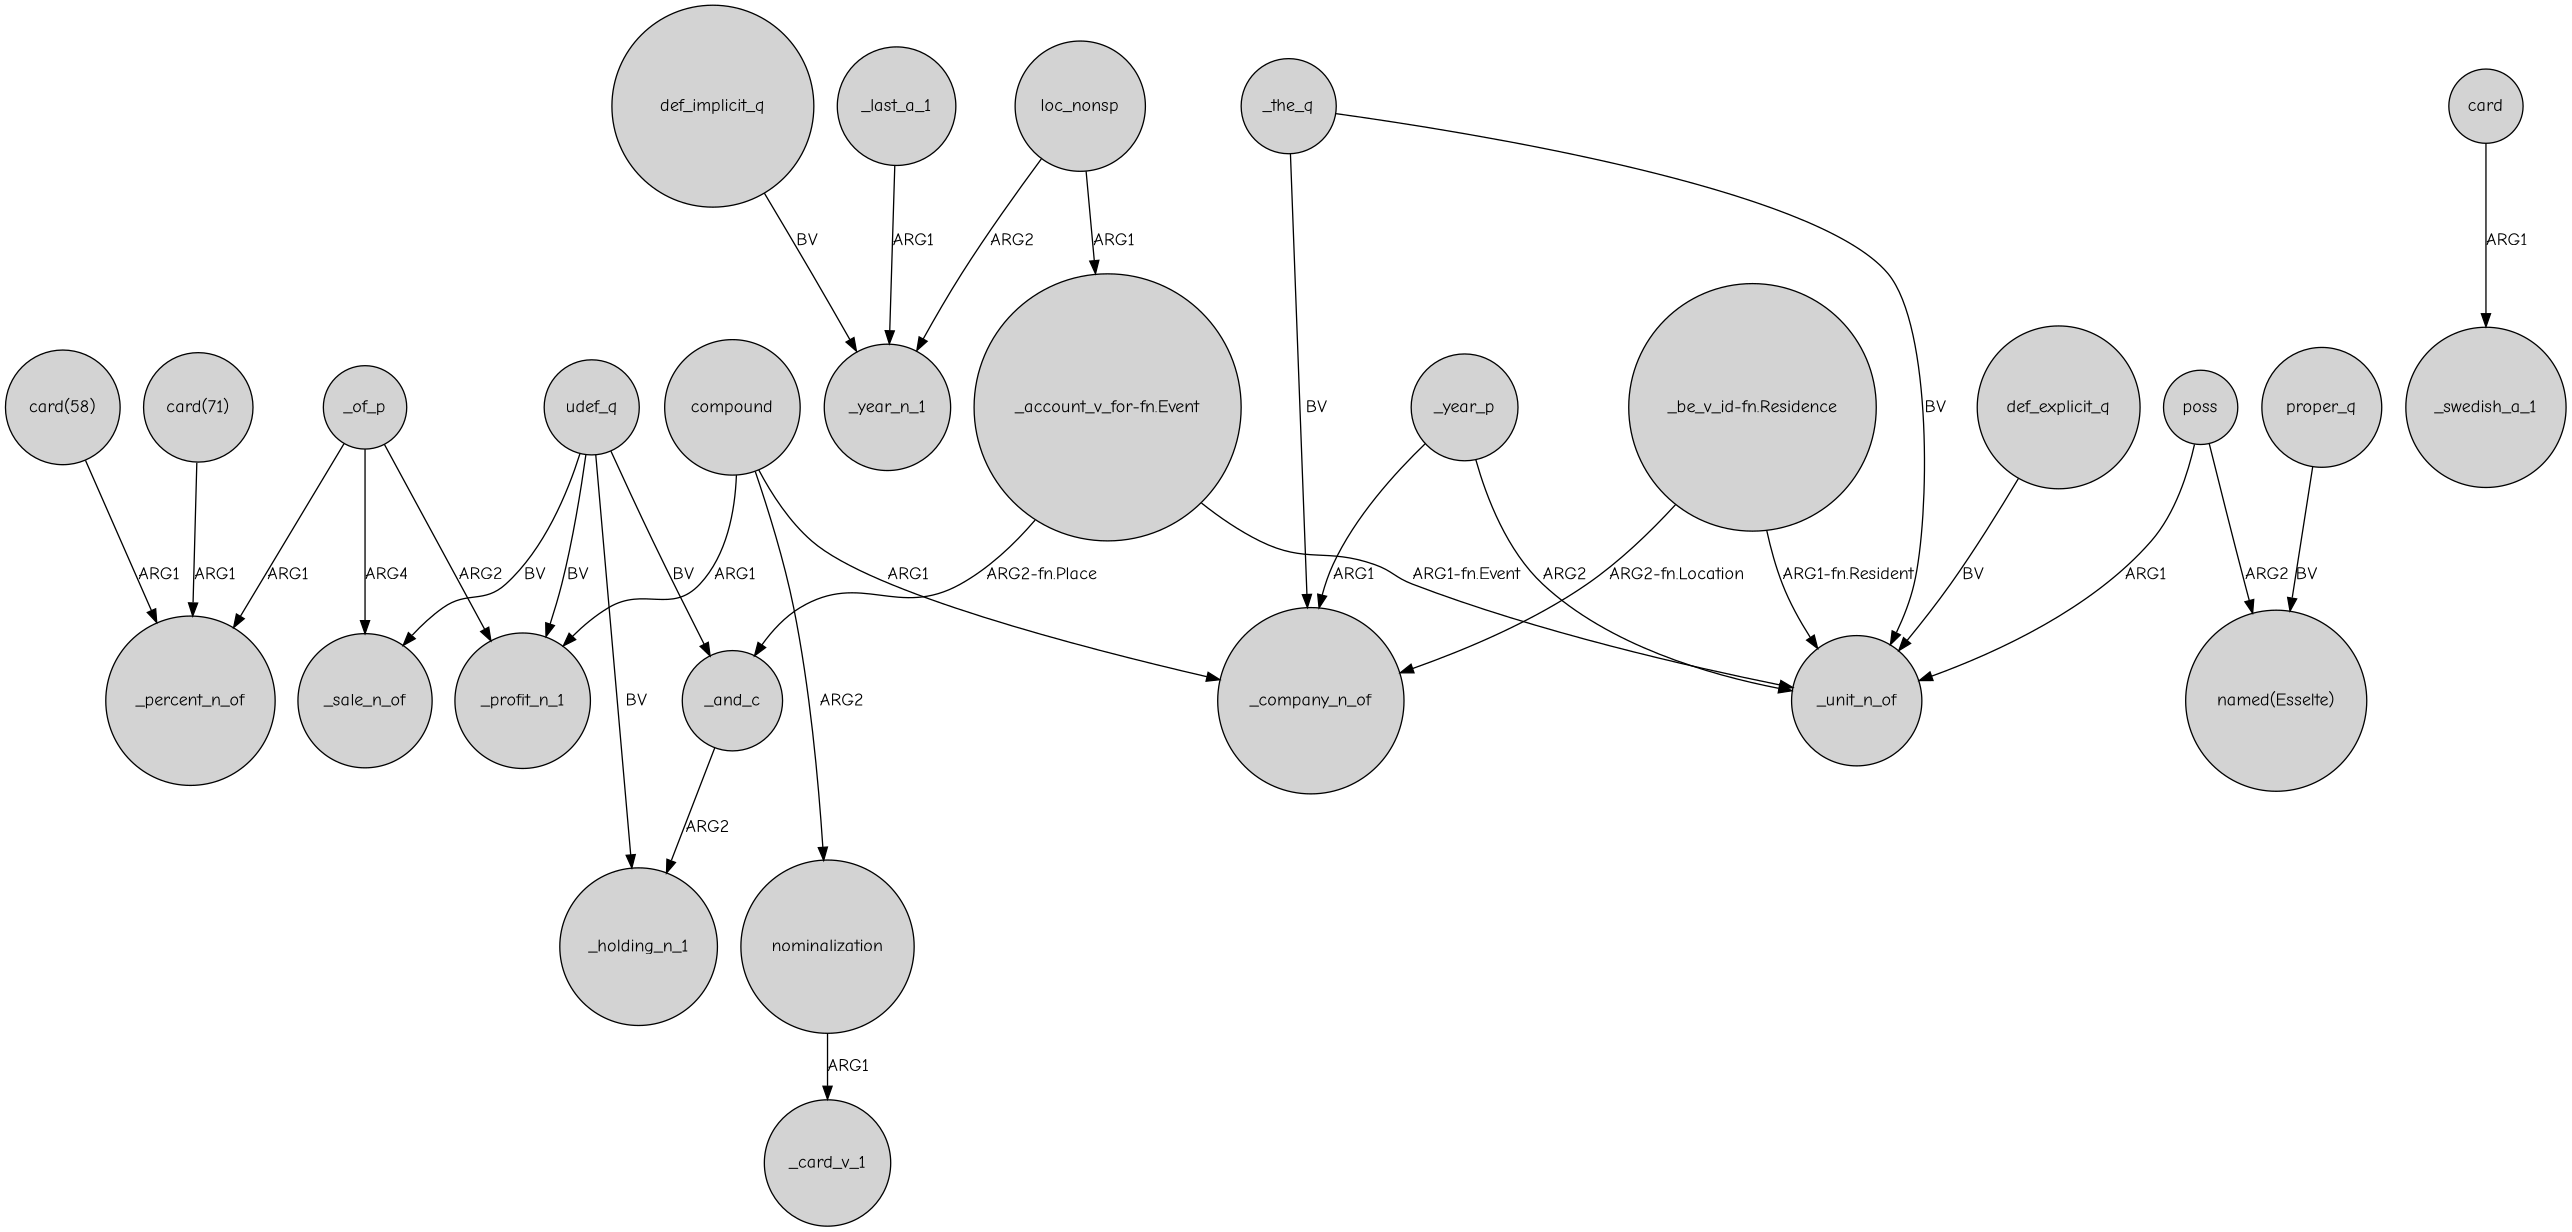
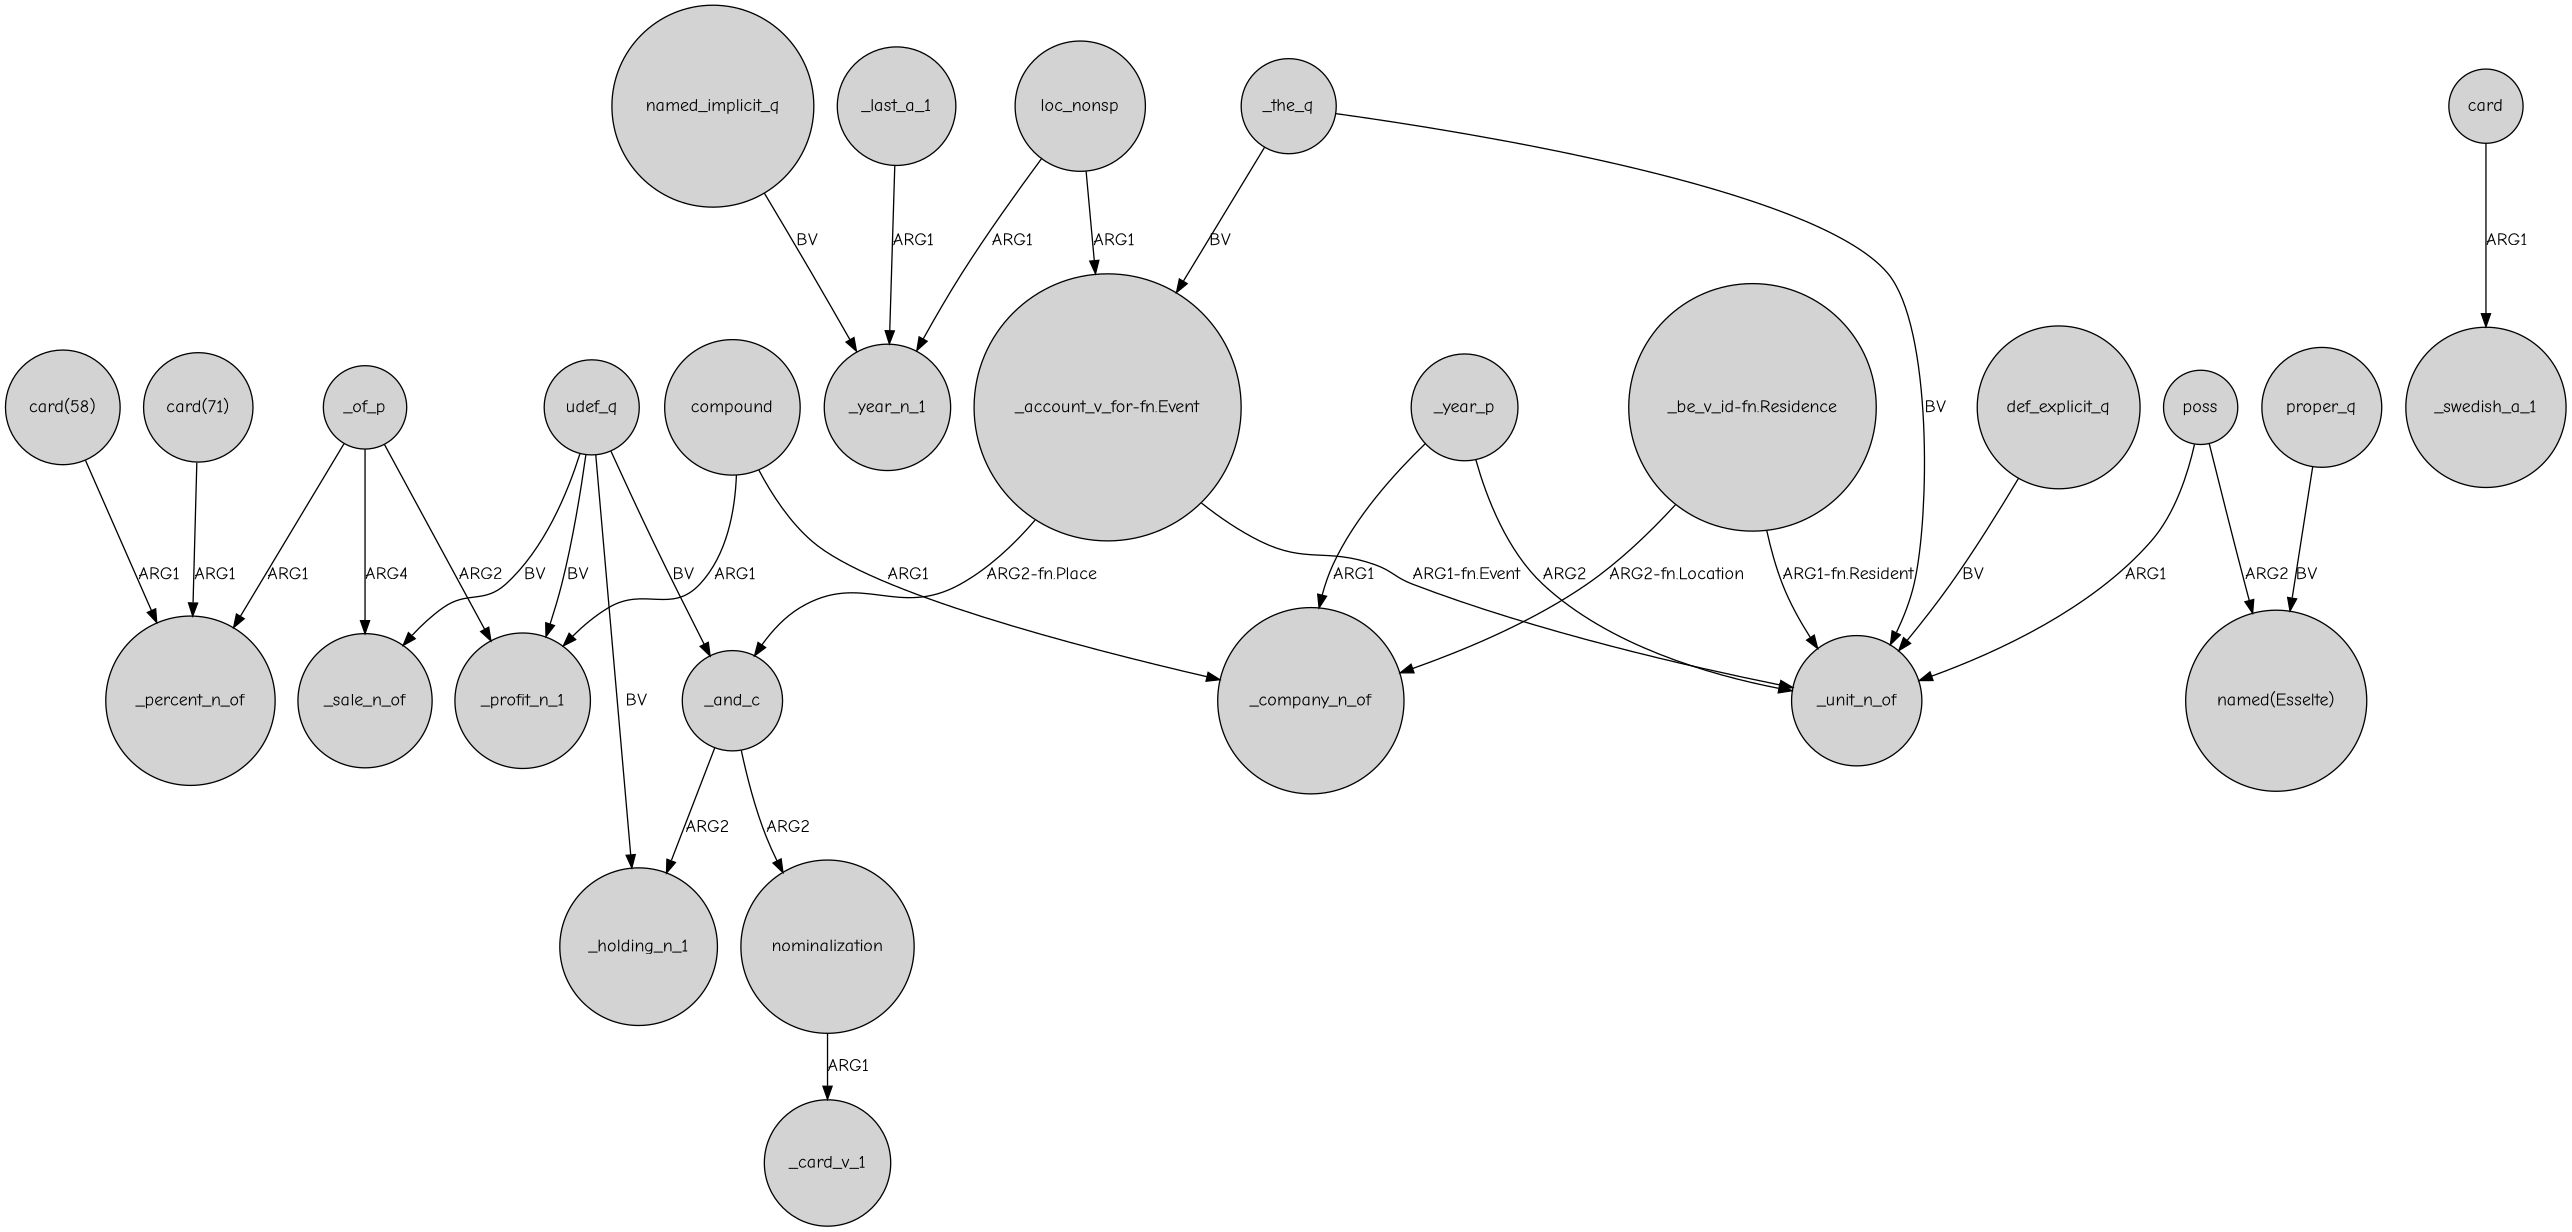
node "def_implicit_q": label "def_implicit_q" -> "named_implicit_q"
edge "loc_nonsp" -> "_year_n_1": label "ARG2" -> "ARG1"
edge "_the_q" -> "_company_n_of": now "_the_q" -> "_account_v_for-fn.Event"
edge "compound" -> "nominalization": now "_and_c" -> "nominalization"
